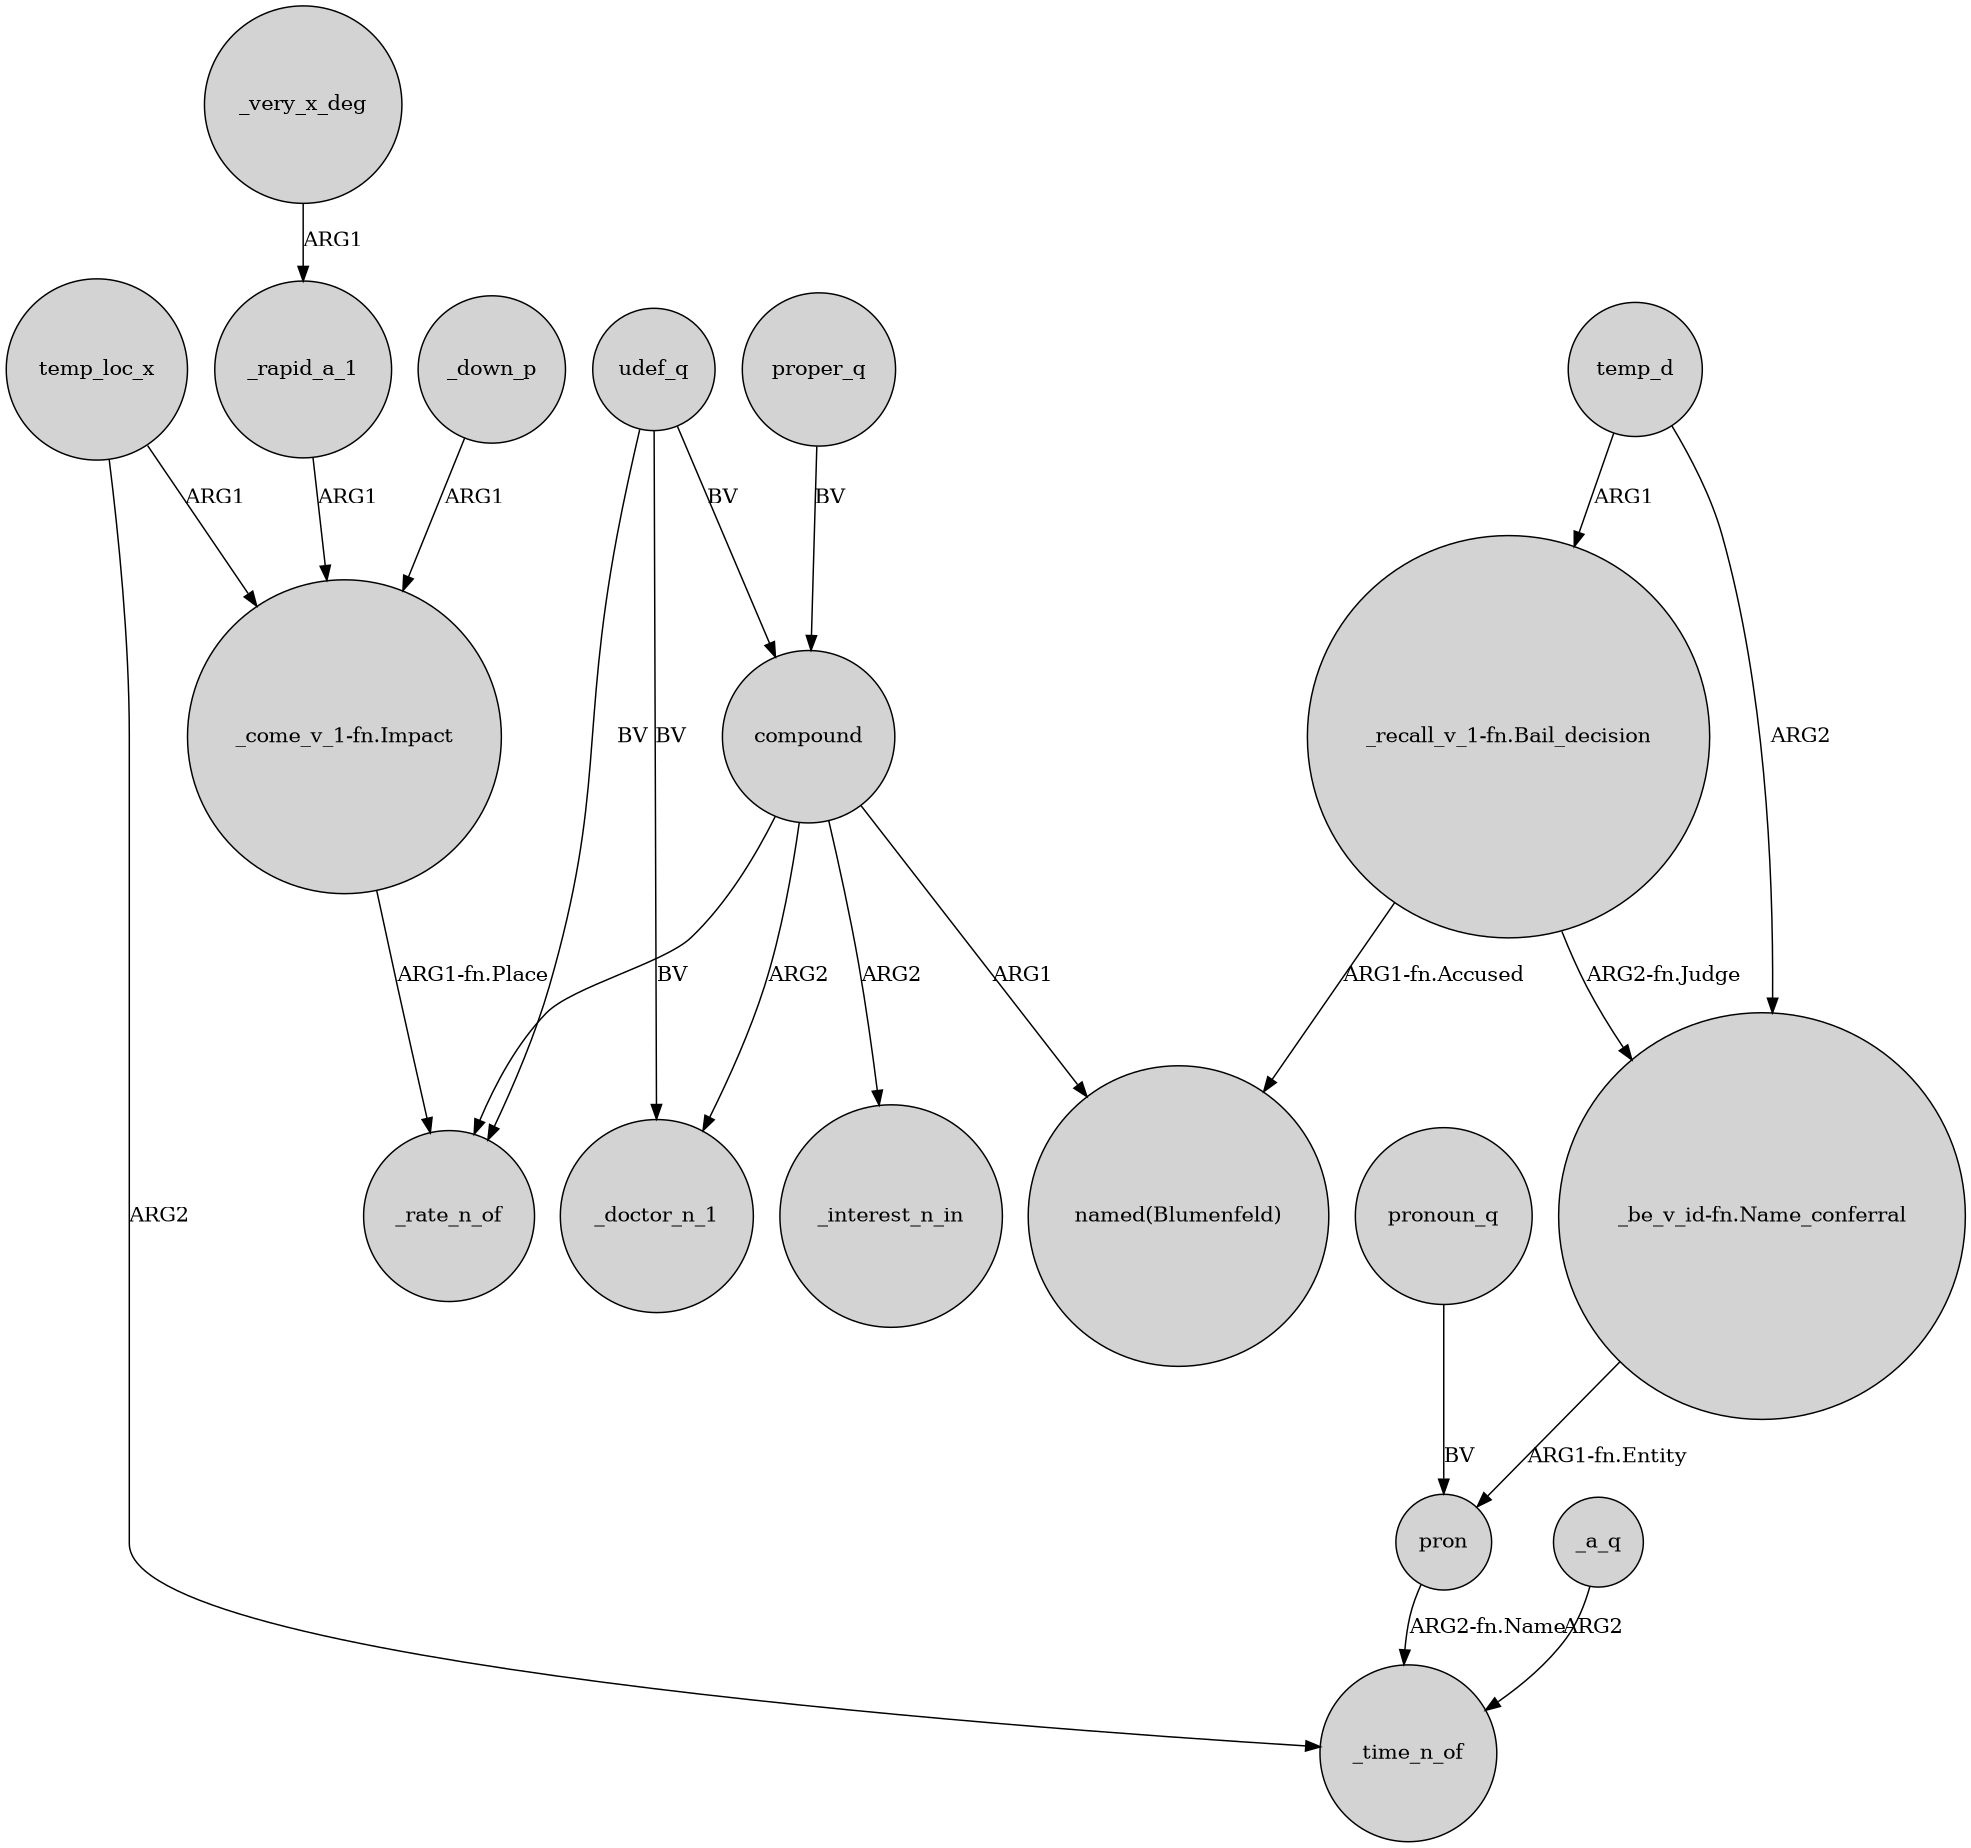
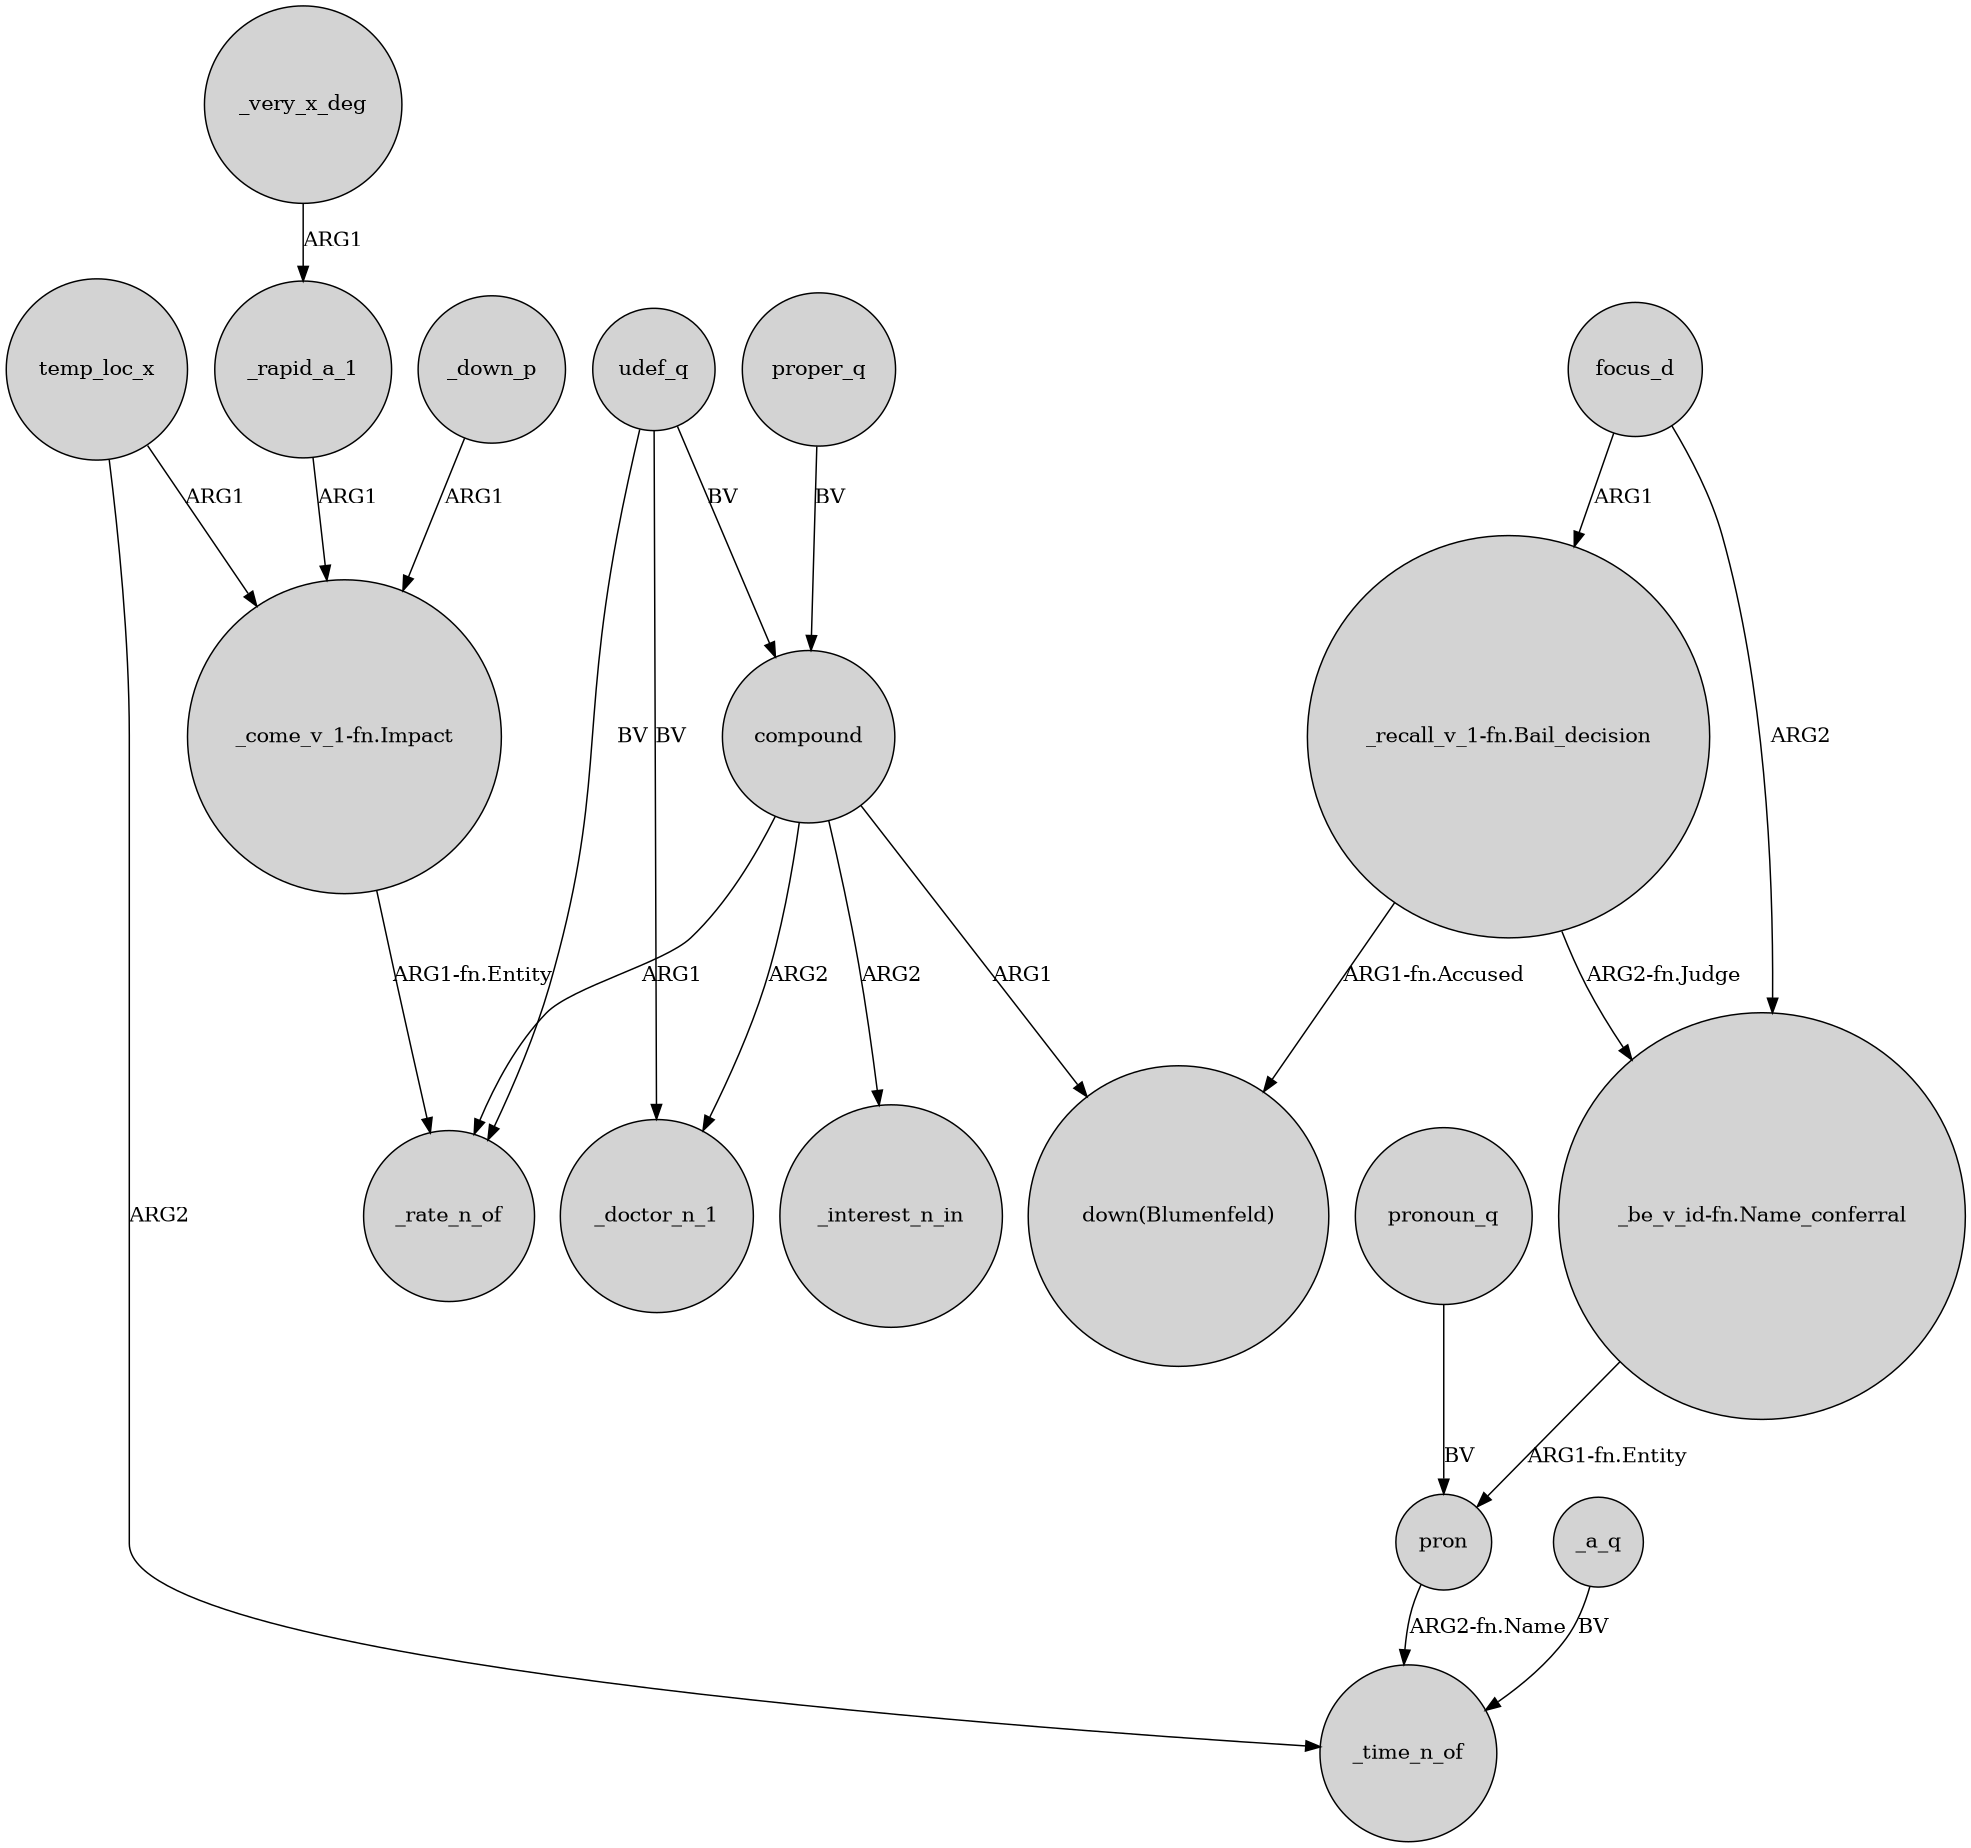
node "temp_d": label "temp_d" -> "focus_d"
edge "_come_v_1-fn.Impact" -> "_rate_n_of": label "ARG1-fn.Place" -> "ARG1-fn.Entity"
edge "compound" -> "_rate_n_of": label "BV" -> "ARG1"
node "named(Blumenfeld)": label "named(Blumenfeld)" -> "down(Blumenfeld)"
edge "_a_q" -> "_time_n_of": label "ARG2" -> "BV"
